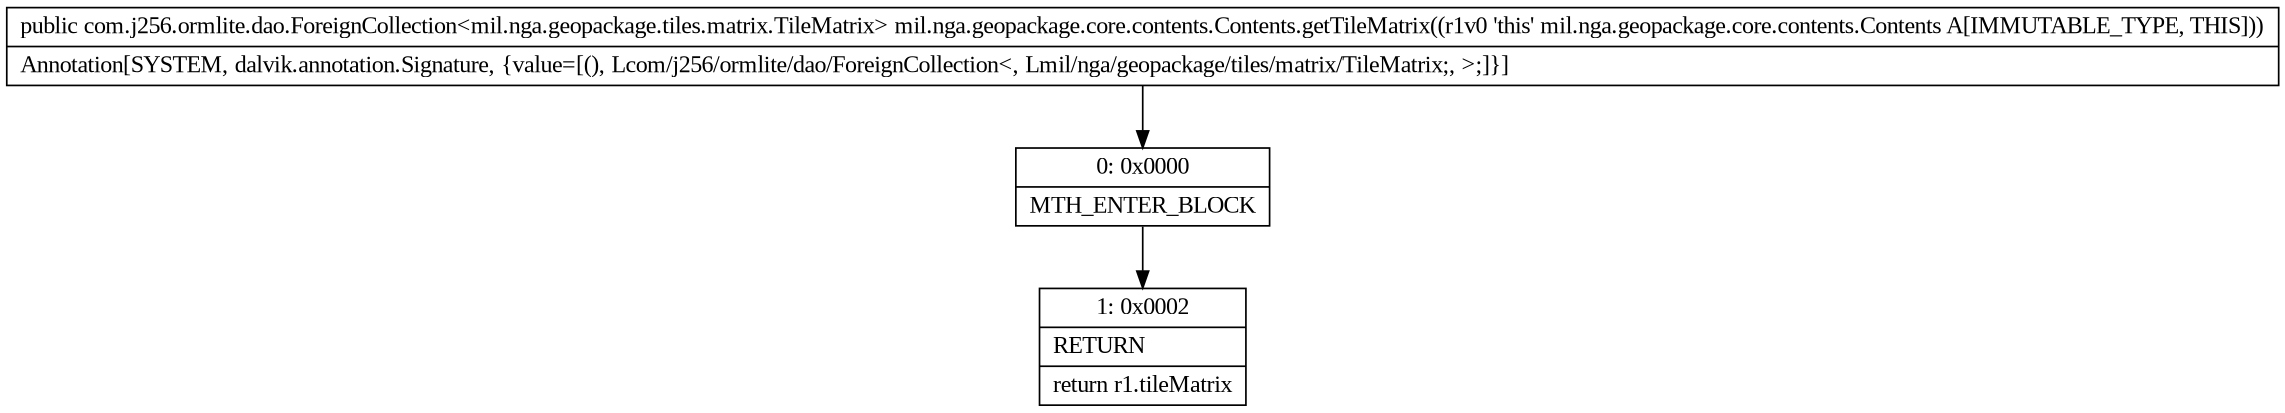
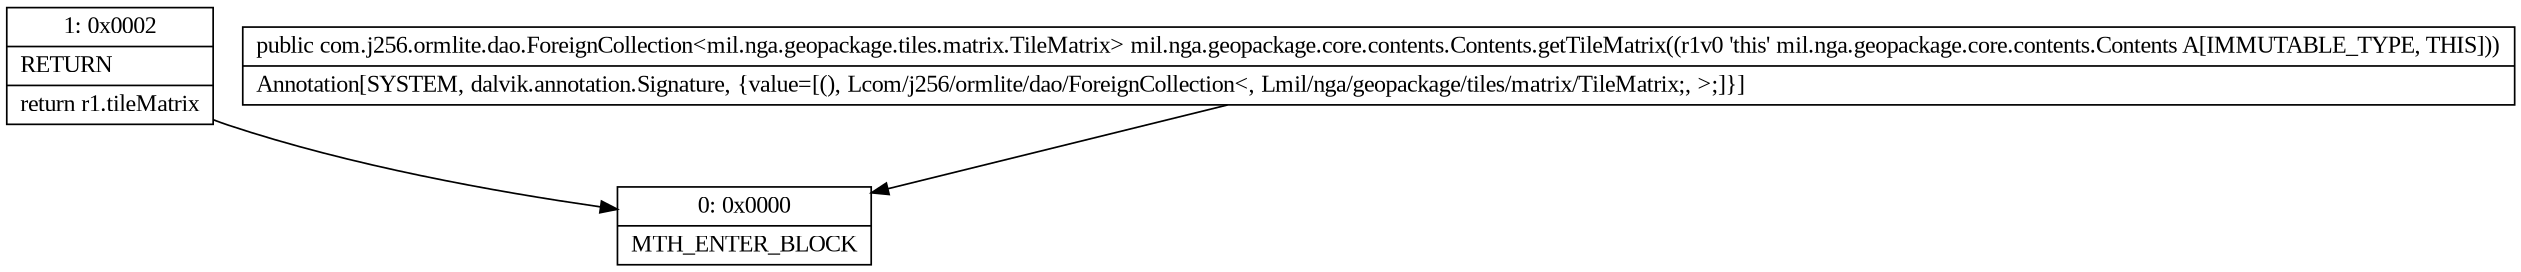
edge "0: 0x0000" -> "1: 0x0002": reversed
